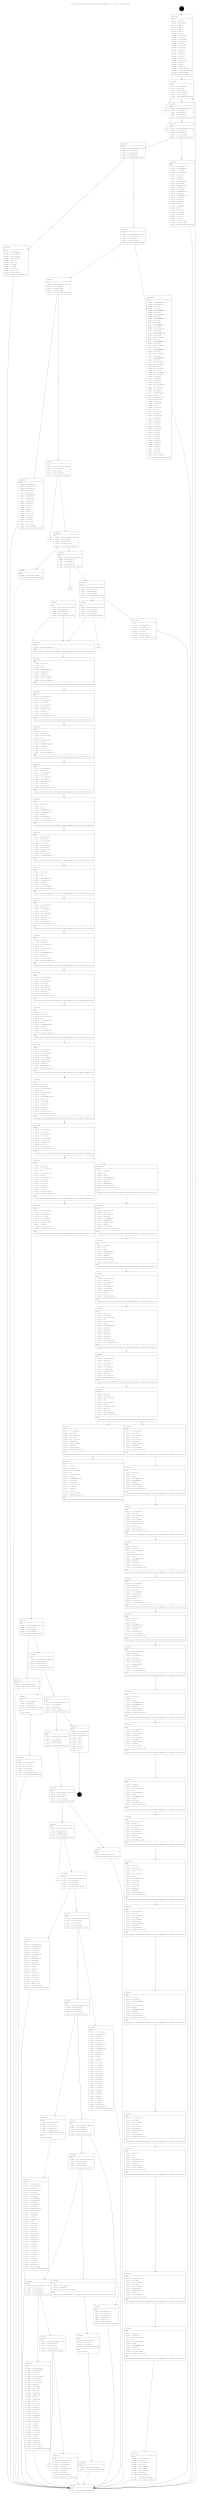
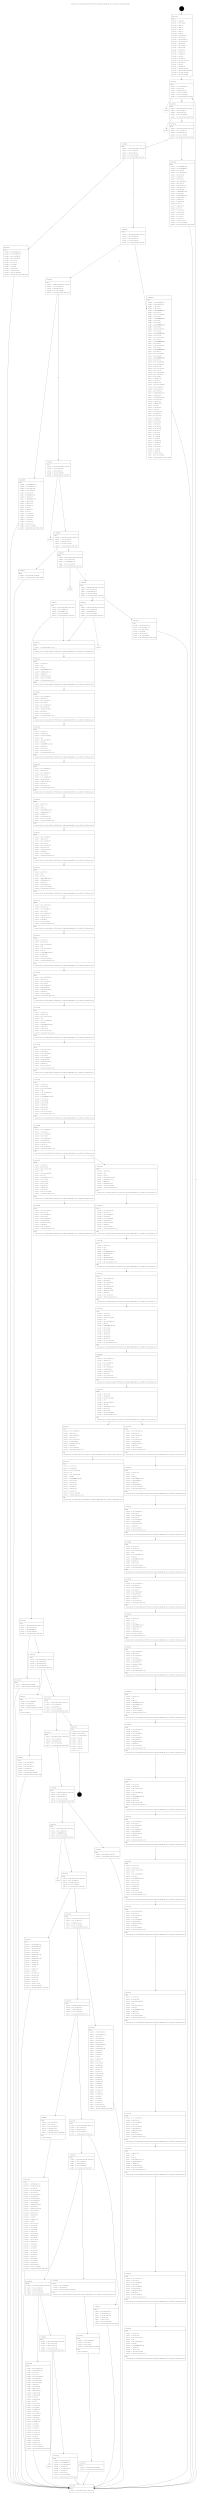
node "0x402878 [51]": removed
